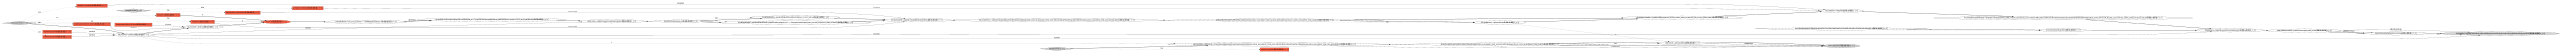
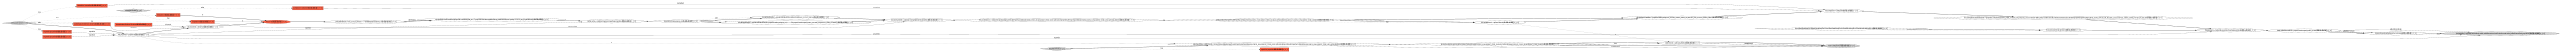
node "EventSubmitter eventSubmitter@@@2@@@['0', '1', '0']": removed
edge "HiveDatasetFinder['1', '0', '0']" -> "Properties properties@@@2@@@['1', '0', '0']": now "HiveDatasetFinder['1', '0', '0']" -> "Properties properties@@@2@@@['0', '1', '0']"
